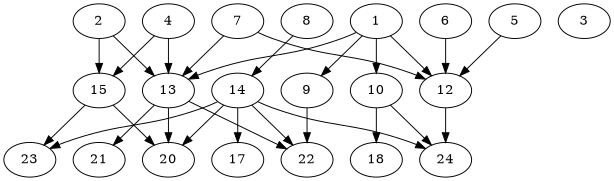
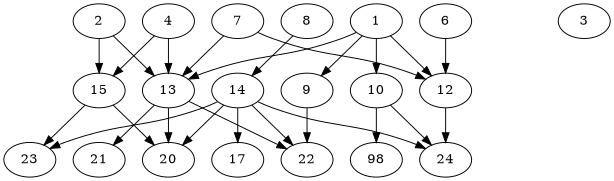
node "5": removed
node "18": label "18" -> "98"
